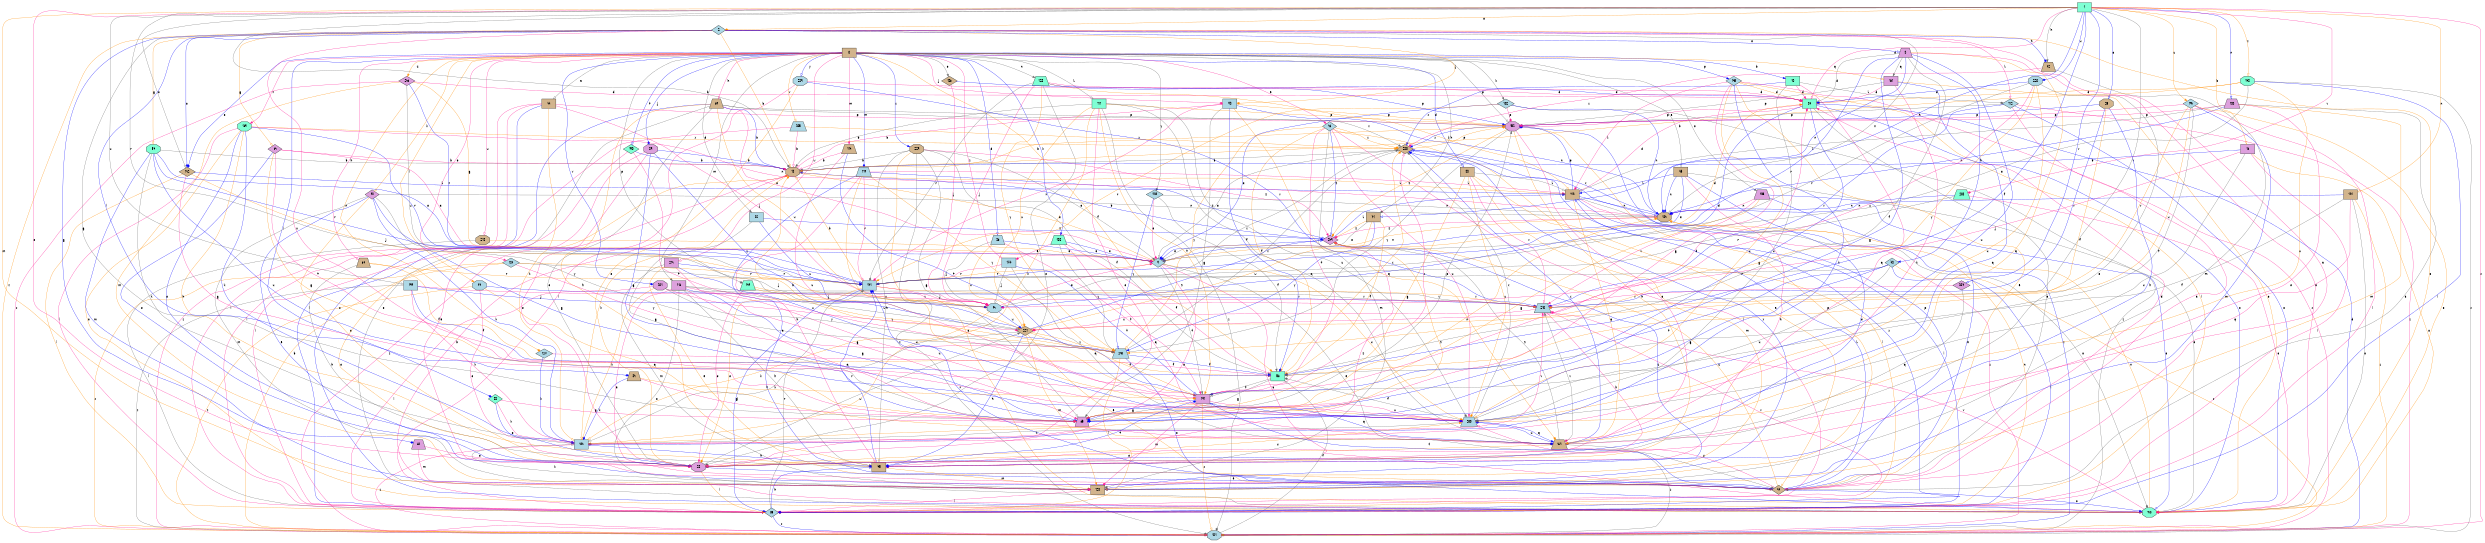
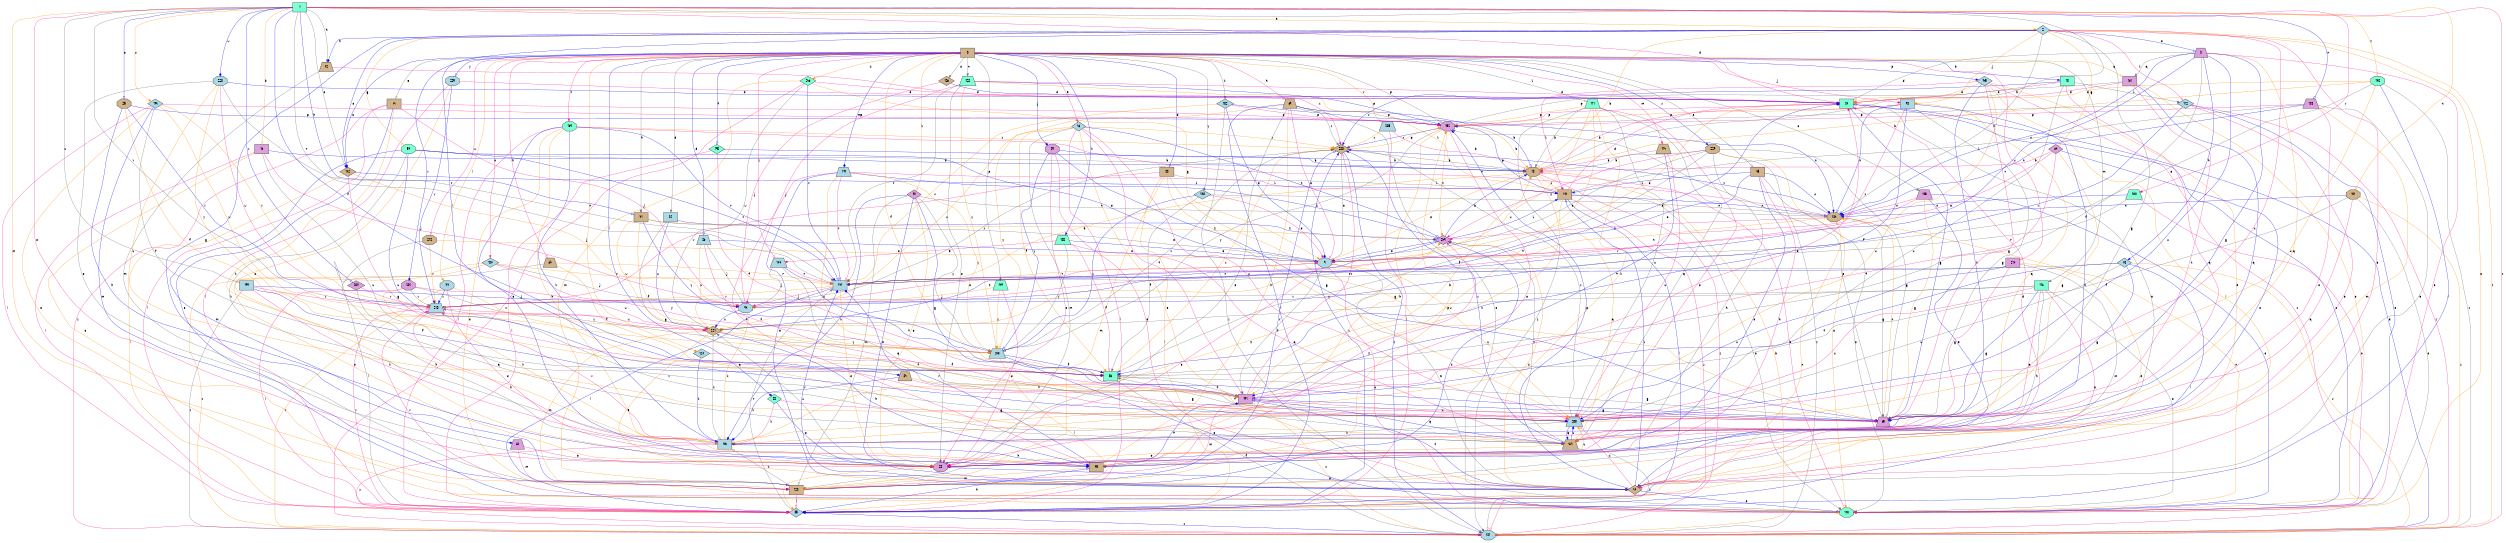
node "246": fillcolor plum -> aquamarine
node "111": shape box -> trapezium
node "131": shape box -> octagon
node "177": shape box -> trapezium
node "9": shape diamond -> octagon
edge "37" -> "94": reversed
edge "213" -> "210": added, label "v"
node "116": fillcolor plum -> aquamarine
edge "134" -> "65": added, label "g"
edge "93" -> "75": added, label "h"
